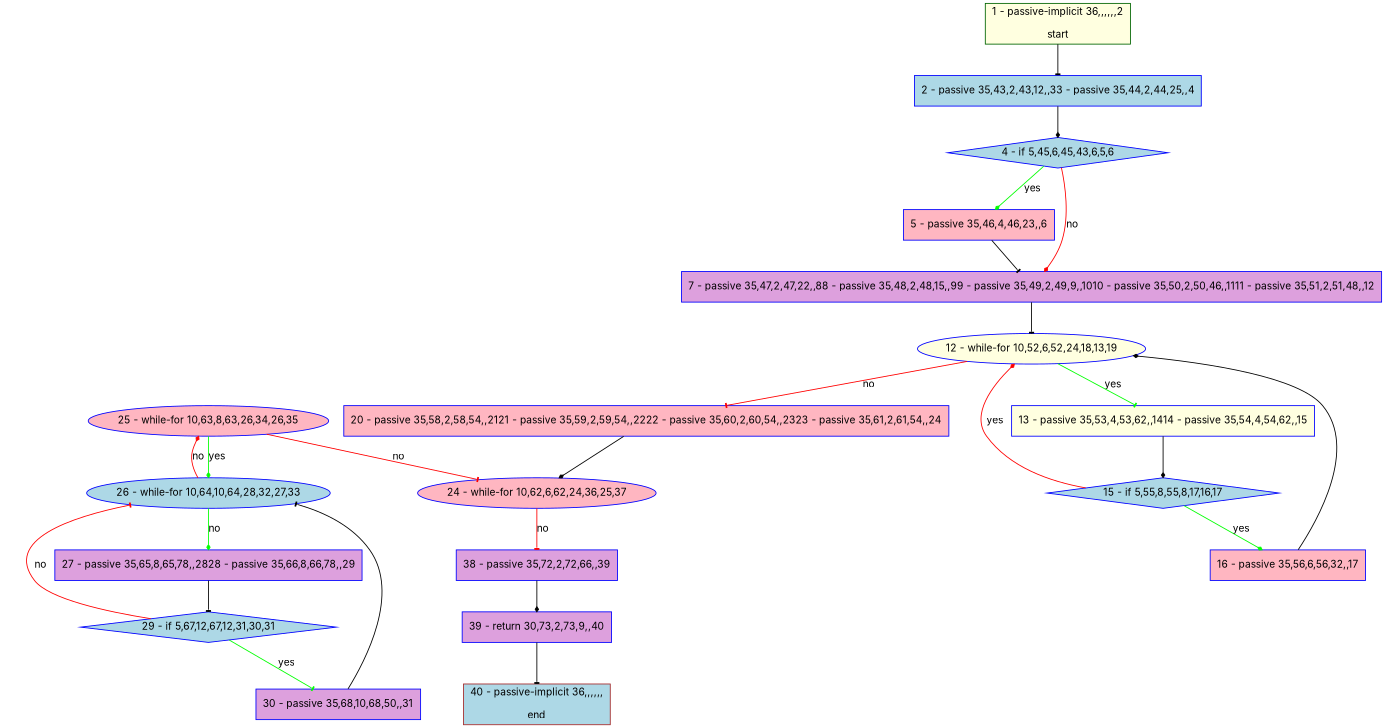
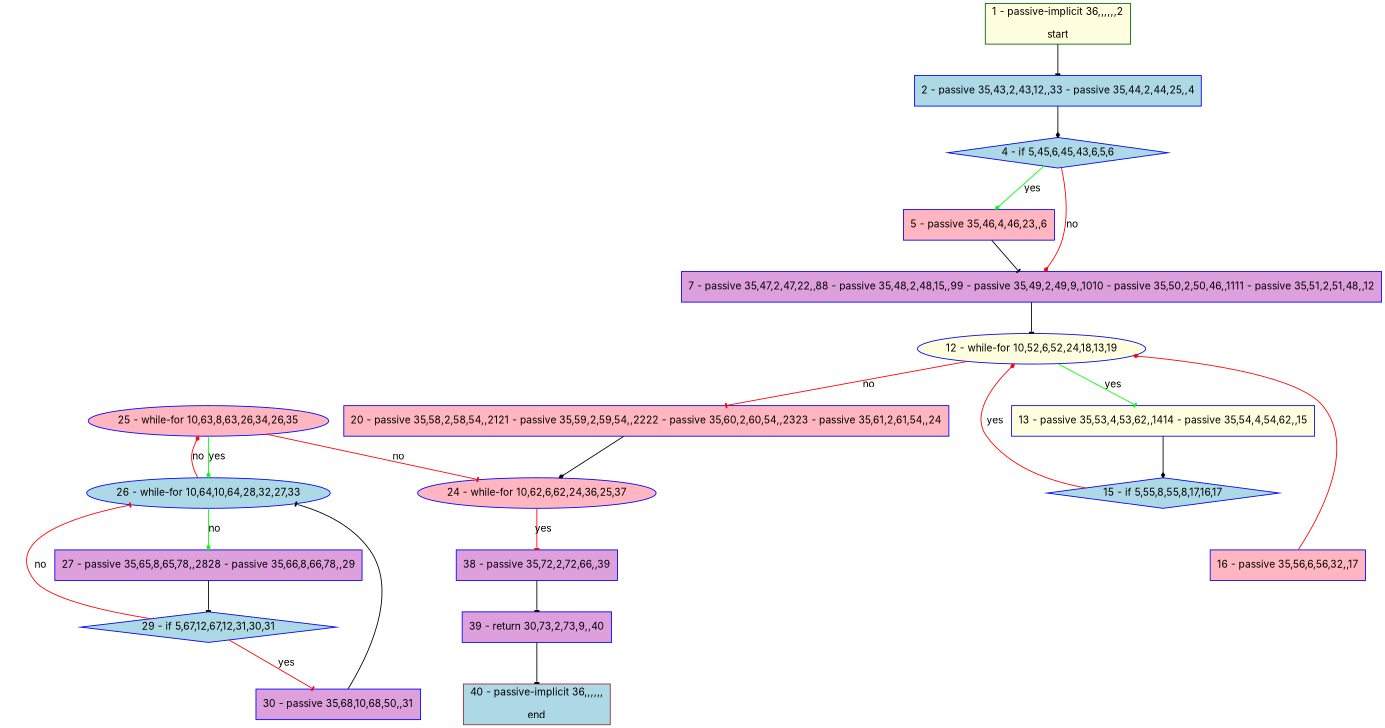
edge "16 - passive 35,56,6,56,32,,17" -> "12 - while-for 10,52,6,52,24,18,13,19": color #000000 -> #ff0000
edge "15 - if 5,55,8,55,8,17,16,17" -> "16 - passive 35,56,6,56,32,,17": removed, label "yes"
edge "24 - while-for 10,62,6,62,24,36,25,37" -> "38 - passive 35,72,2,72,66,,39": label "no" -> "yes"
edge "38 - passive 35,72,2,72,66,,39" -> "39 - return 30,73,2,73,9,,40": arrowhead diamond -> tee
edge "29 - if 5,67,12,67,12,31,30,31" -> "30 - passive 35,68,10,68,50,,31": color #00ff00 -> #ff0000
